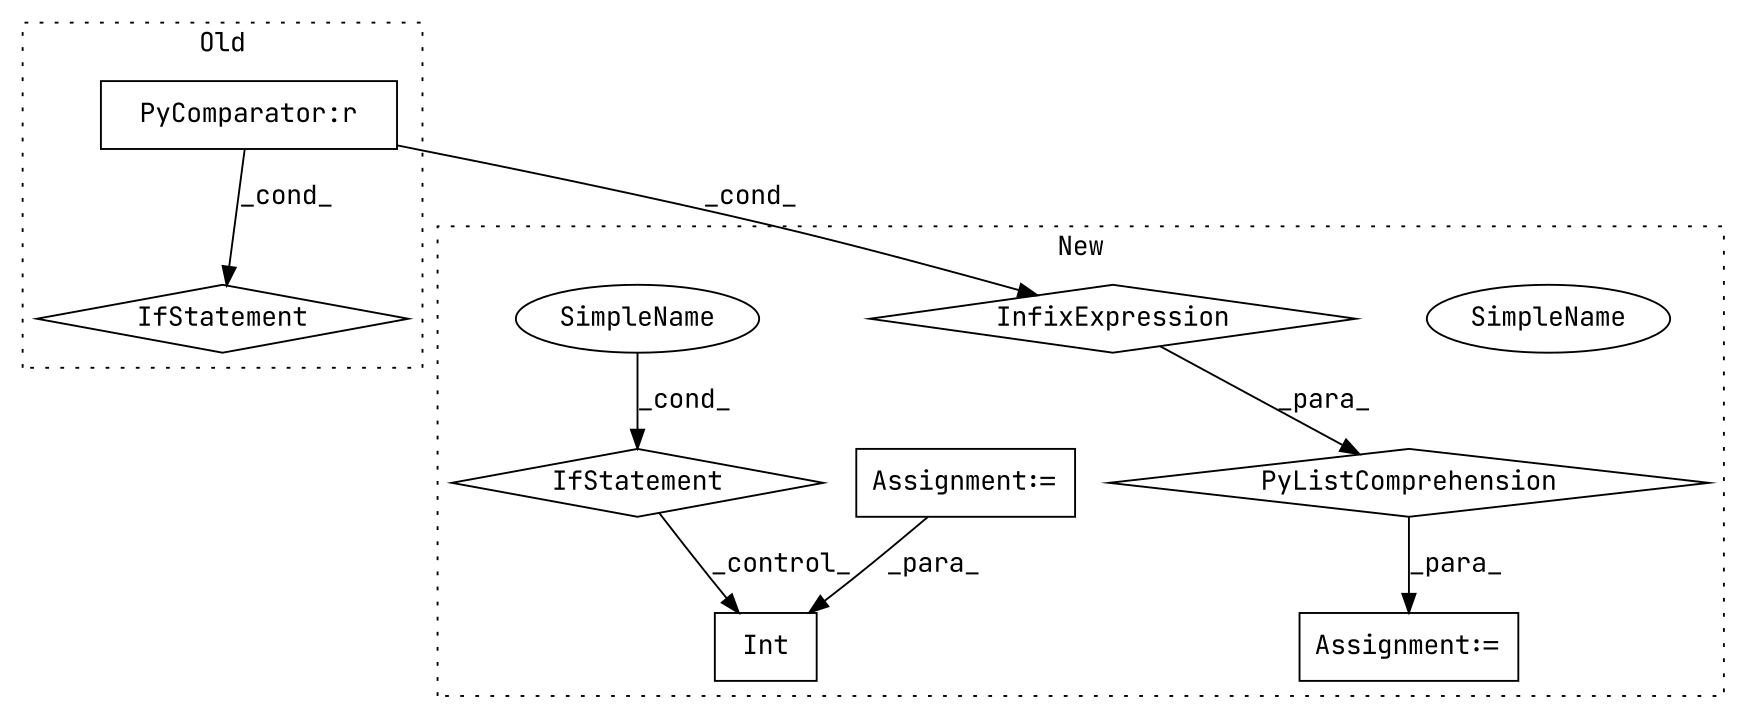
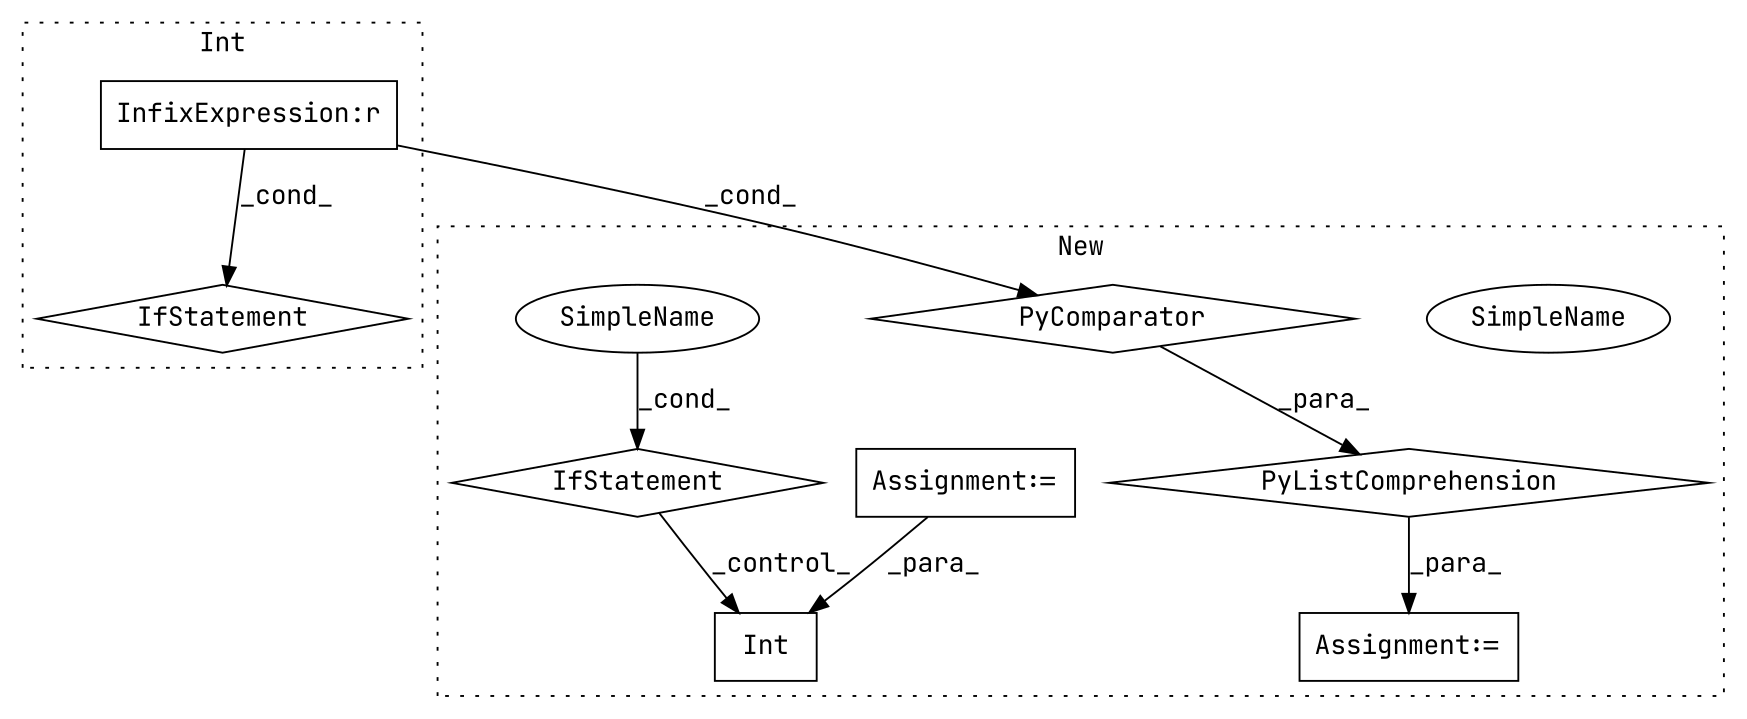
cluster "Old": label "Old" -> "Int"
node "PyComparator:r": label "PyComparator:r" -> "InfixExpression:r"
node "InfixExpression": label "InfixExpression" -> "PyComparator"
